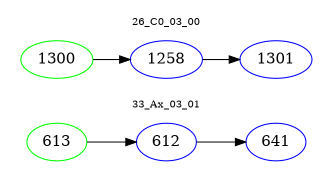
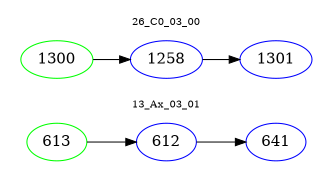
cluster "33_Ax_03_01": label "33_Ax_03_01" -> "13_Ax_03_01"
